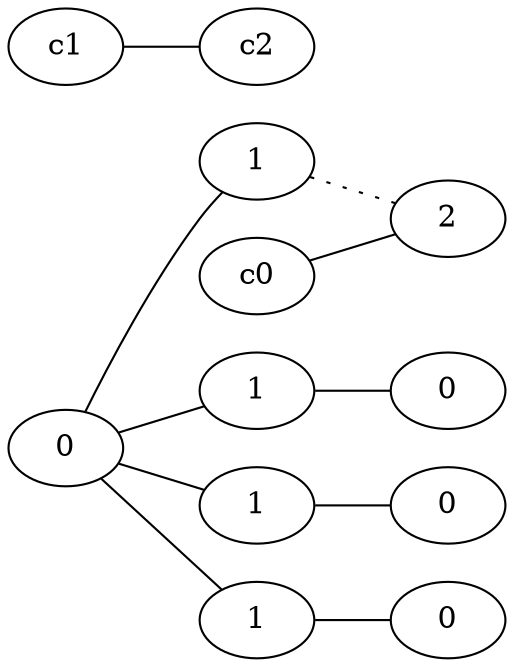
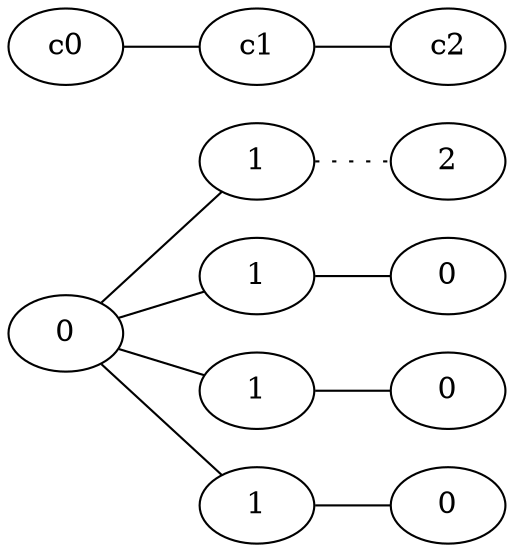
edge "2" -- "c0": now "c1" -- "c0"
